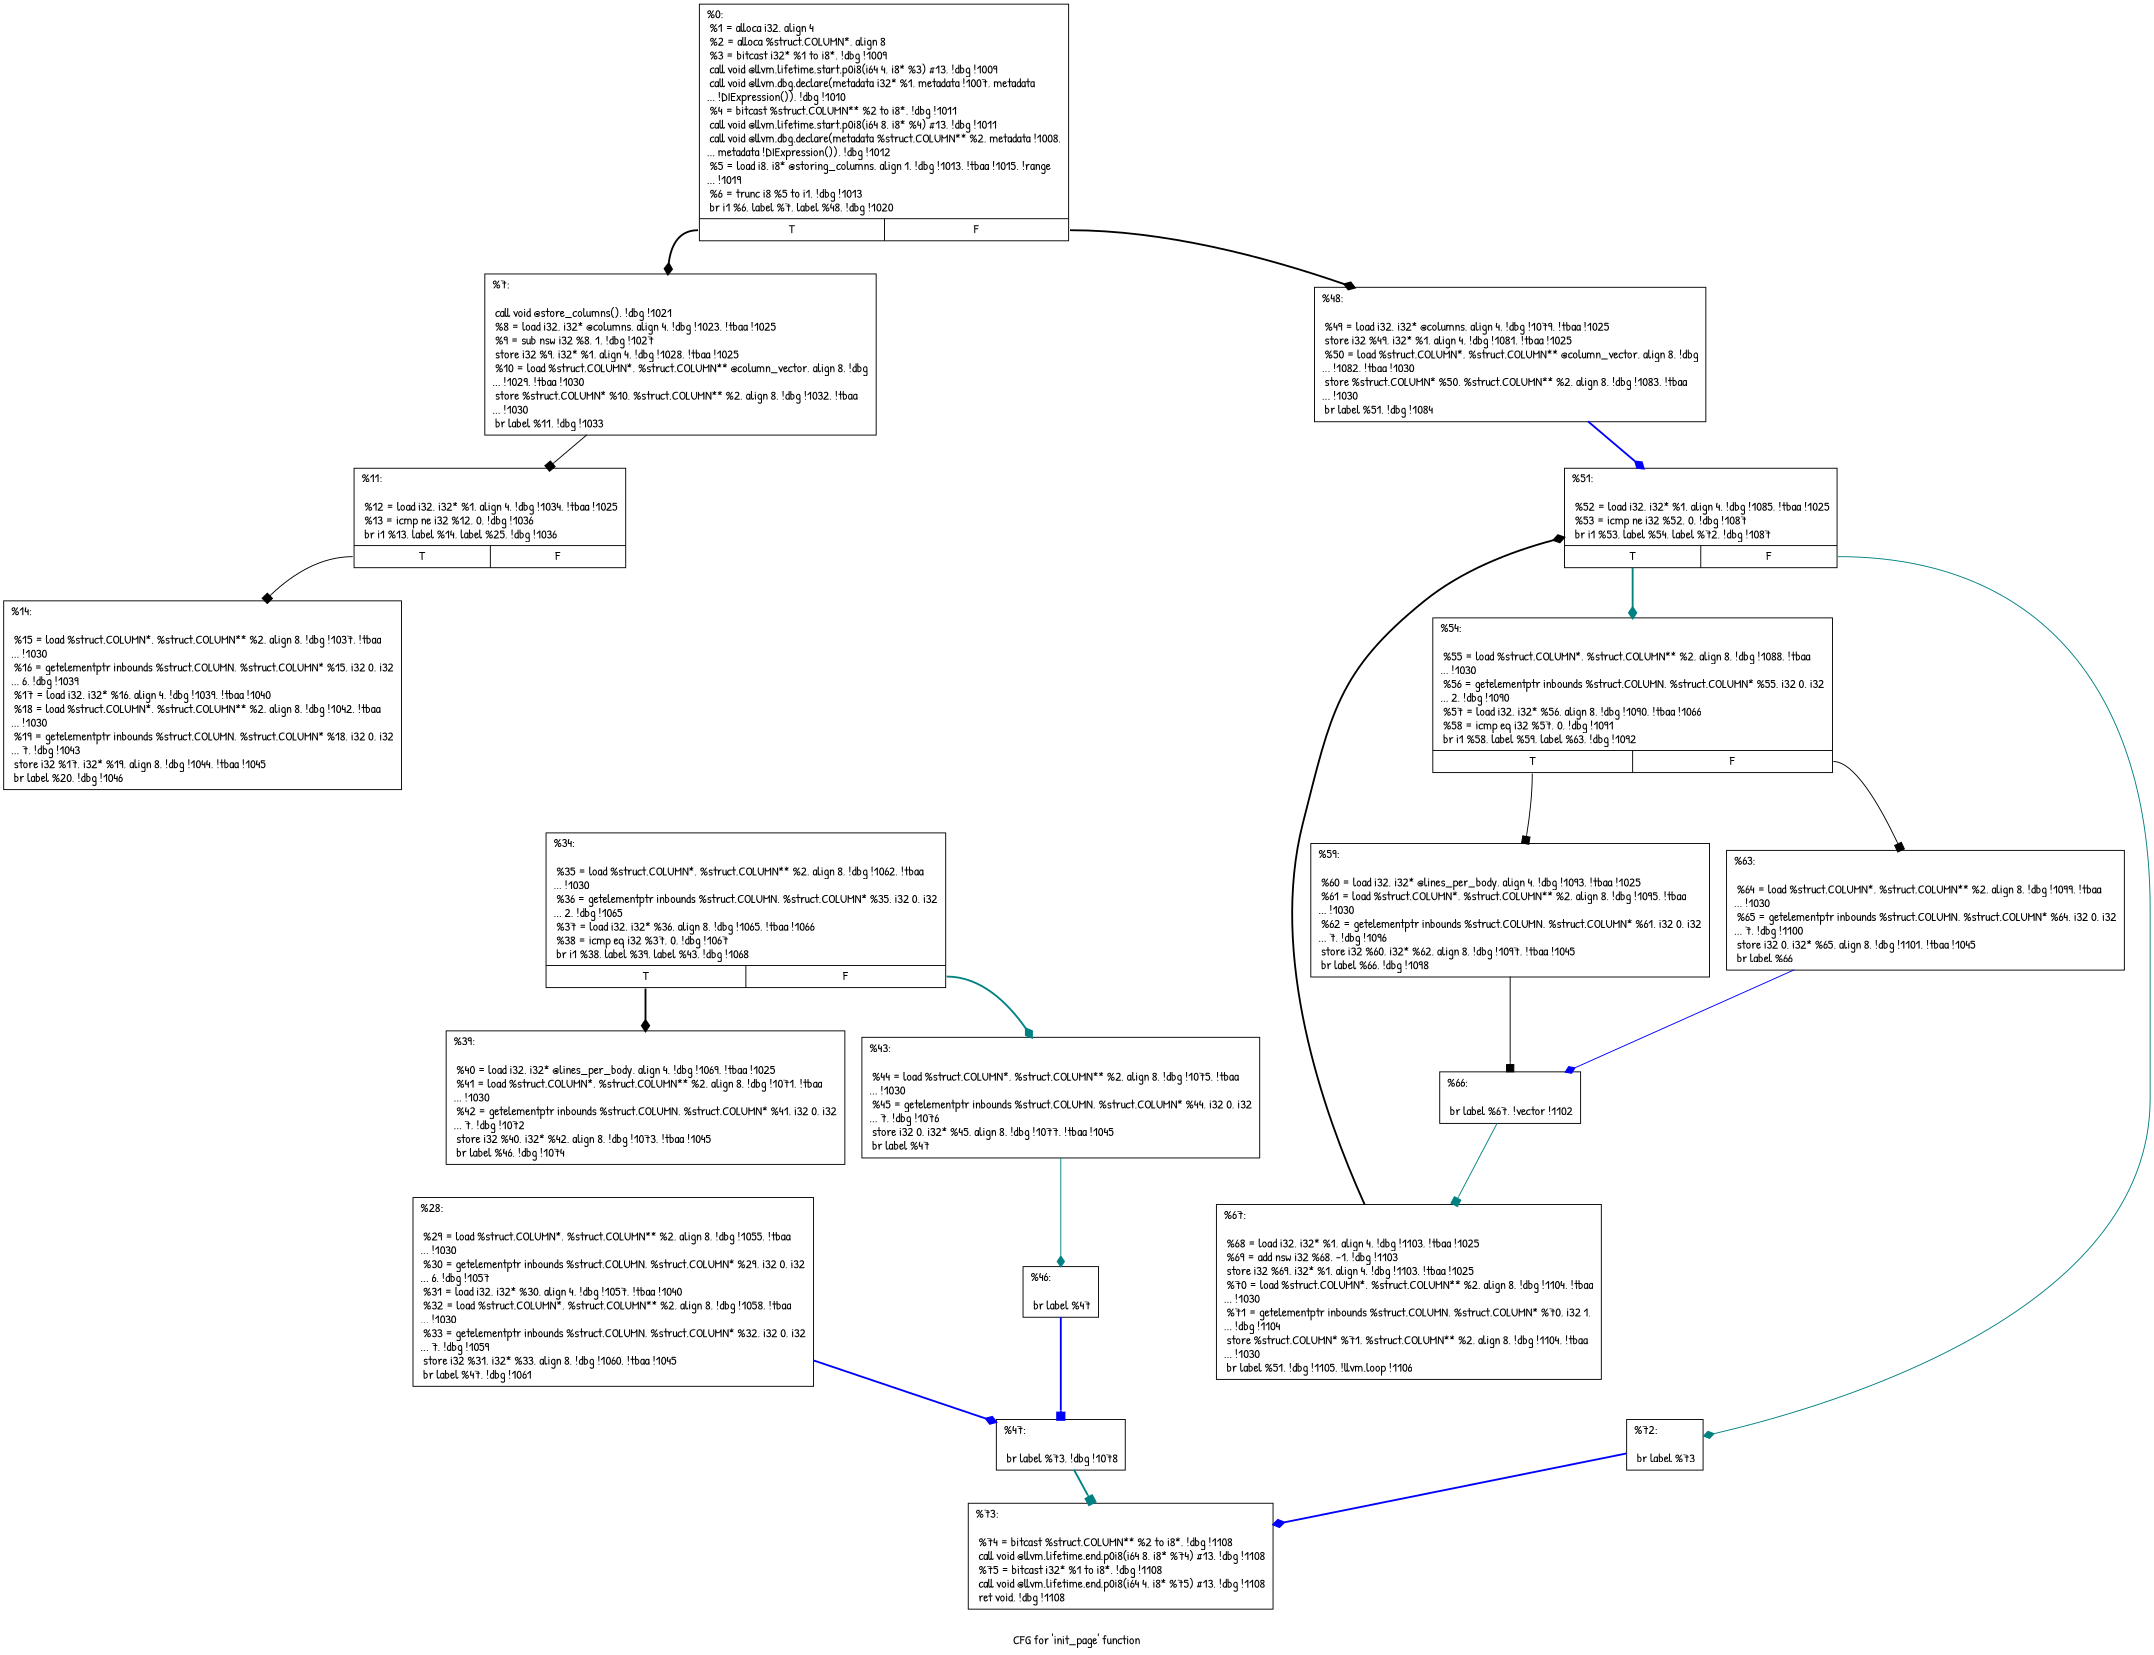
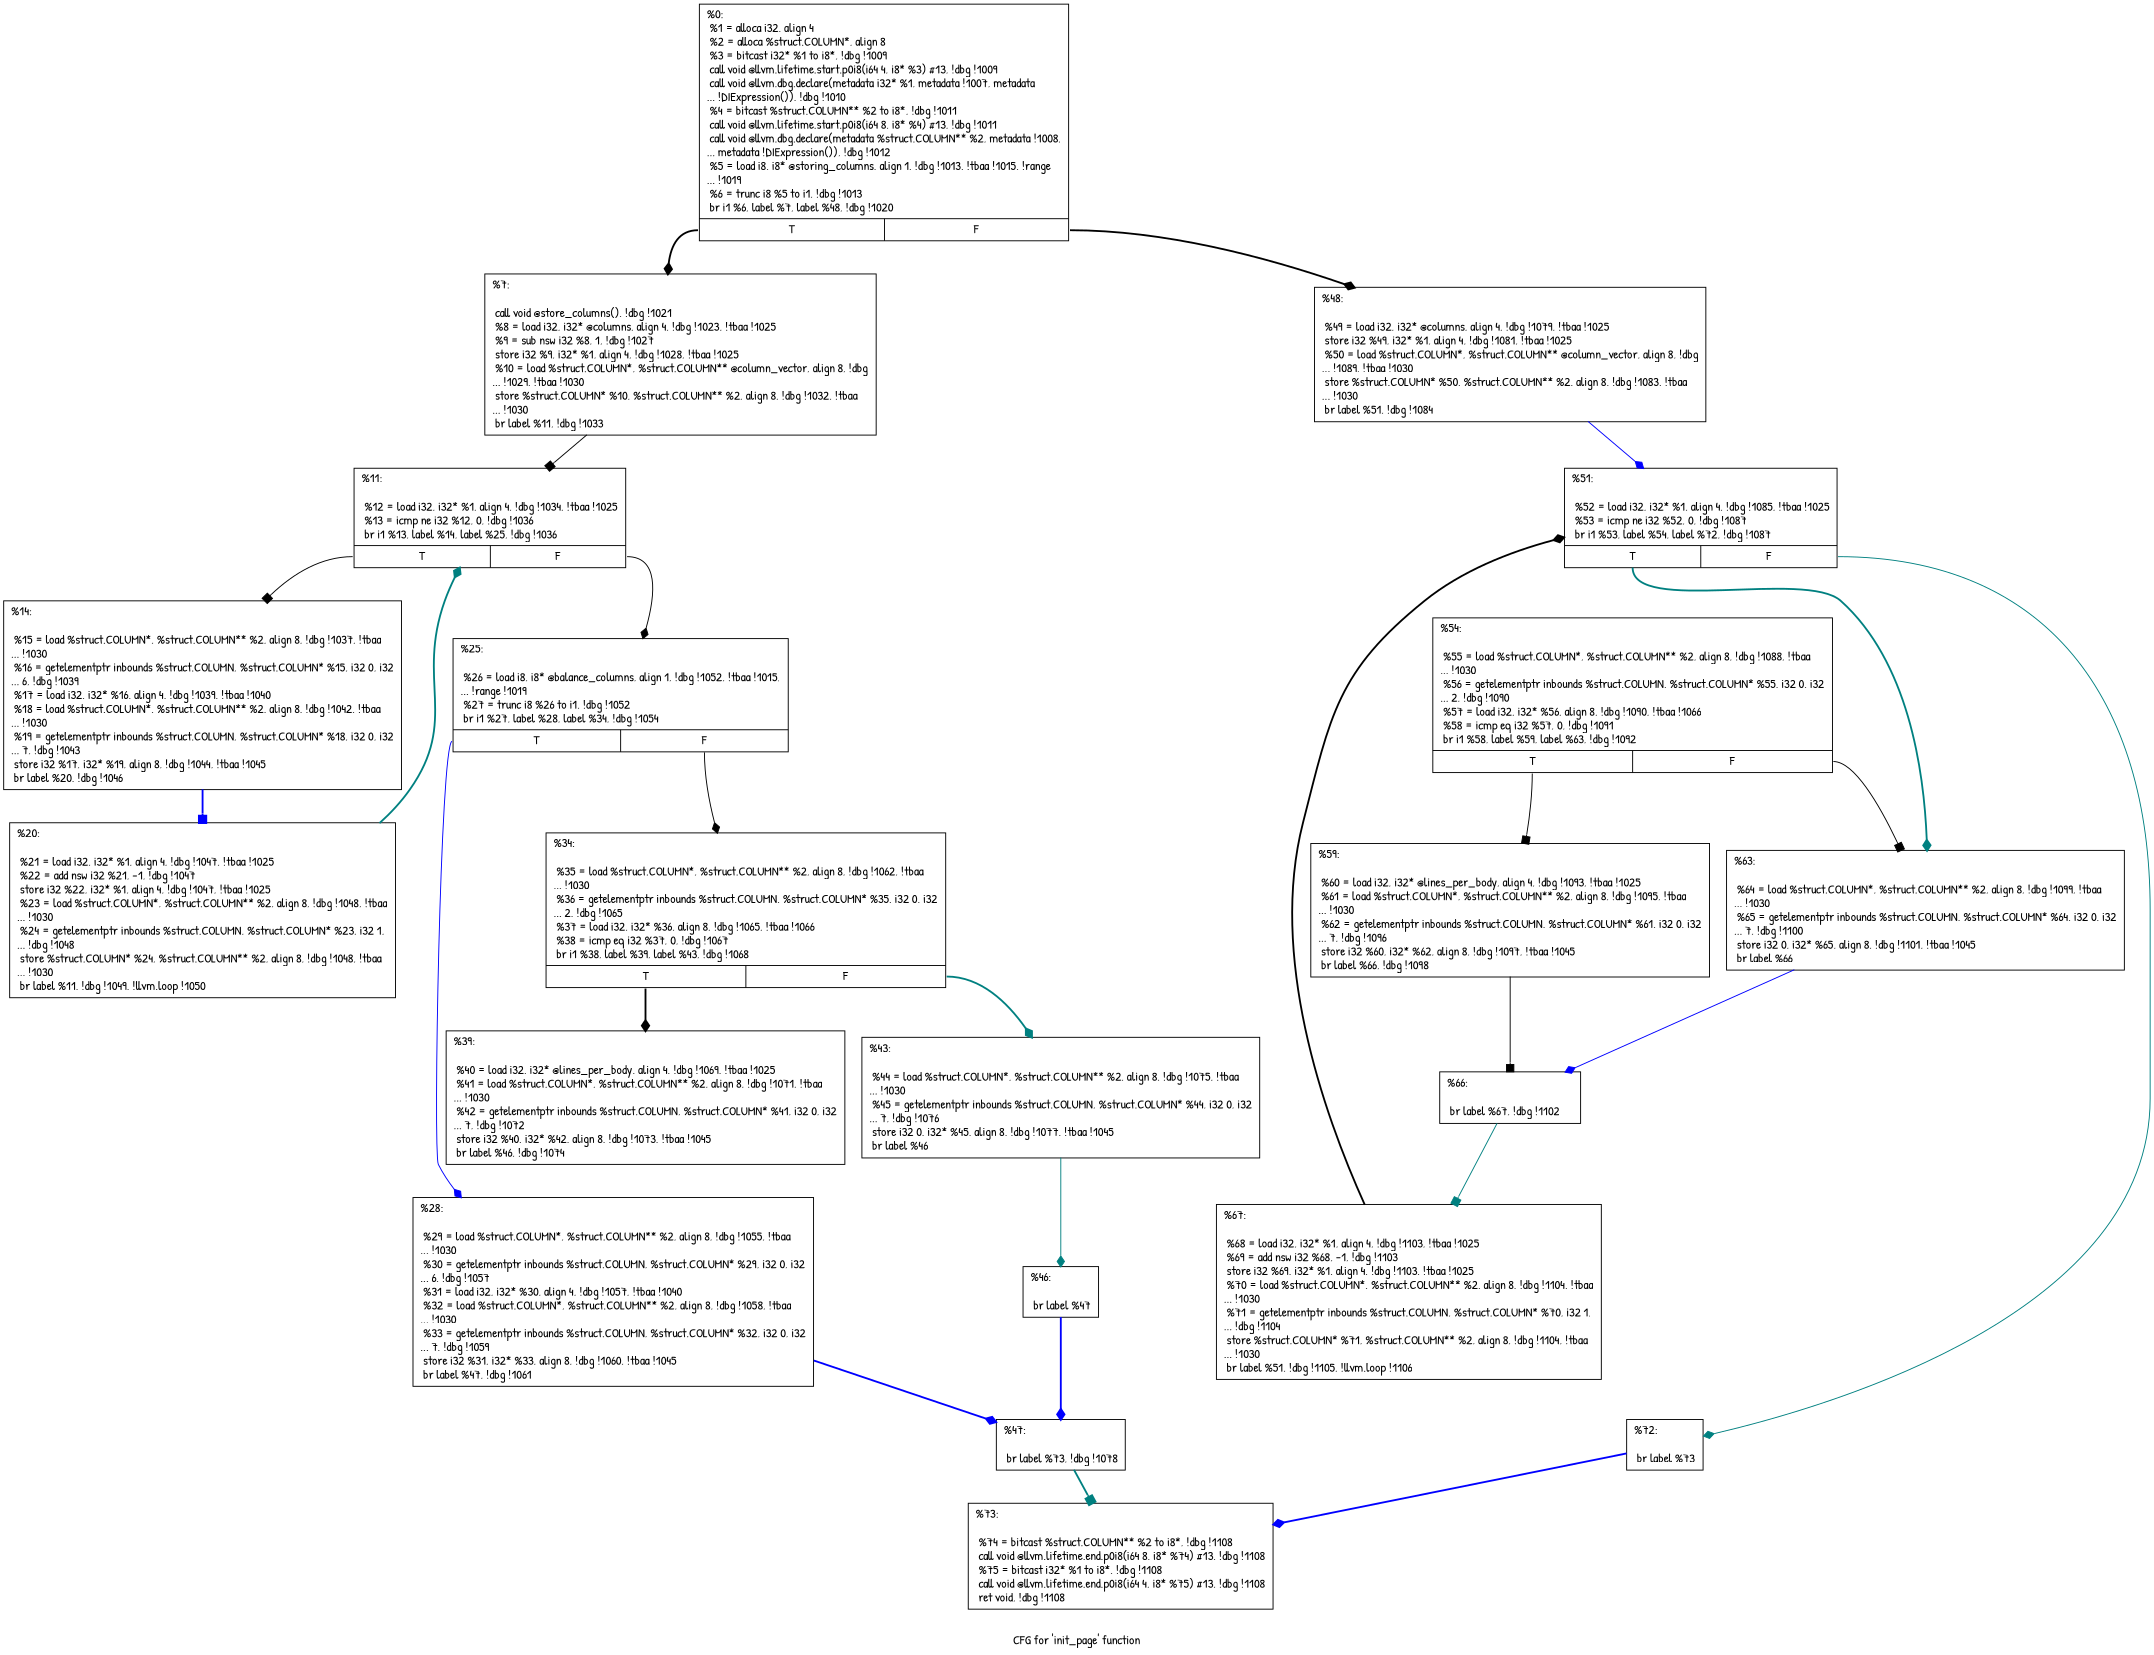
node "%48:": text "... !1082, !tbaa !1030" -> "... !1089, !tbaa !1030"
edge "%48:" -> "%51:": style bold -> solid
edge "%51:" -> "%54:": now "%51:" -> "%63:"
node "%25:": added
node "%20:": added
node "%66:": text "br label %67, !vector !1102" -> "br label %67, !dbg !1102"
node "%43:": text "br label %47" -> "br label %46"
edge "%46:" -> "%47:": arrowhead box -> diamond
